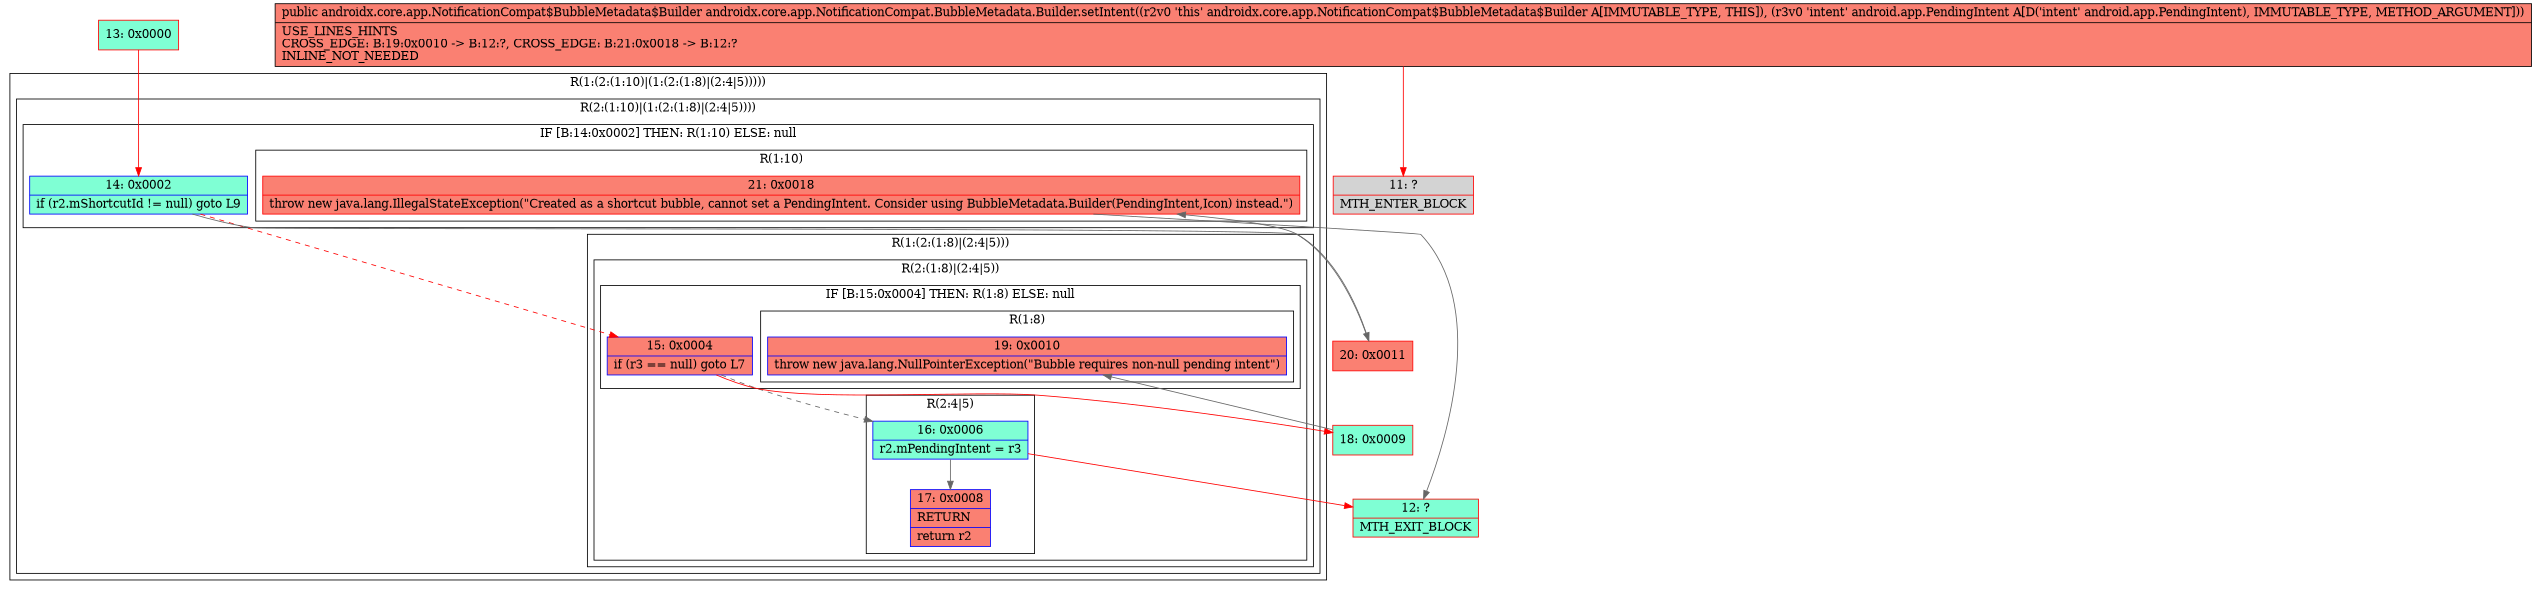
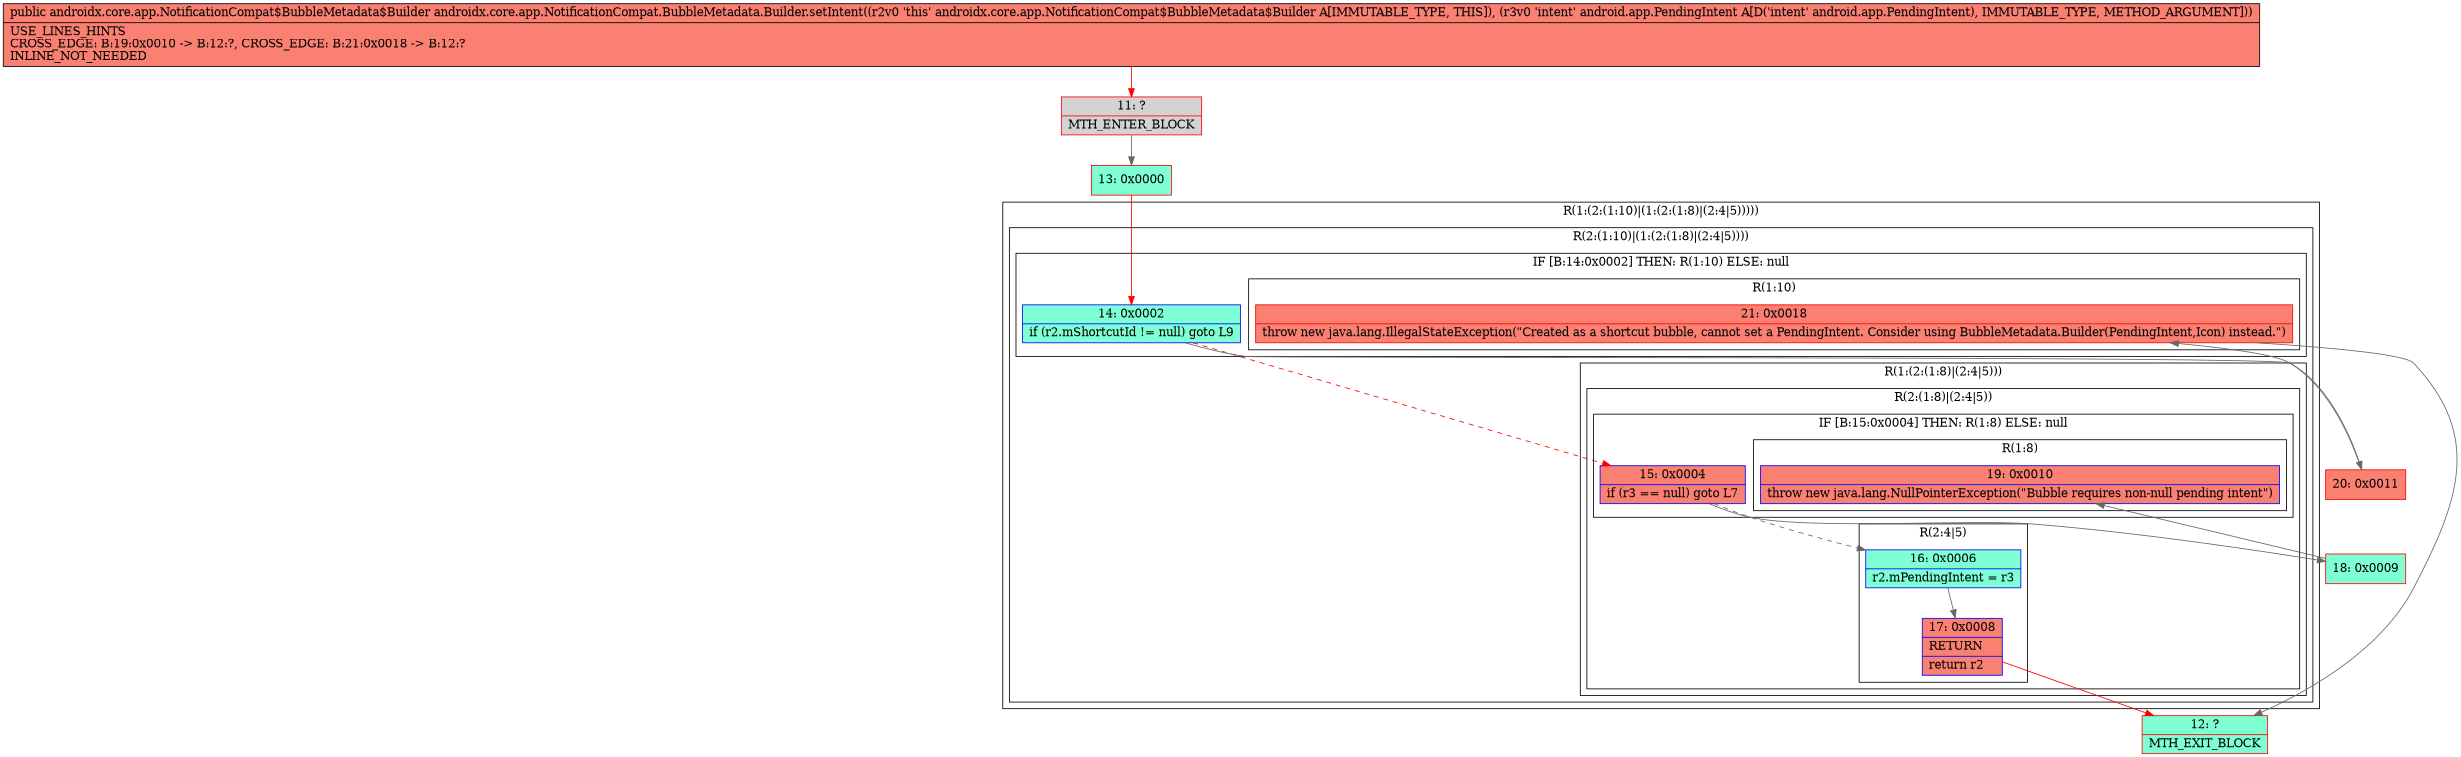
edge "11: ?" -> "13: 0x0000": added
edge "15: 0x0004" -> "18: 0x0009": color red -> gray40
edge "16: 0x0006" -> "12: ?": now "17: 0x0008" -> "12: ?"
